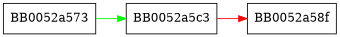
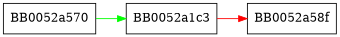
node "BB0052a573": label "BB0052a573" -> "BB0052a570"
node "BB0052a5c3": label "BB0052a5c3" -> "BB0052a1c3"
